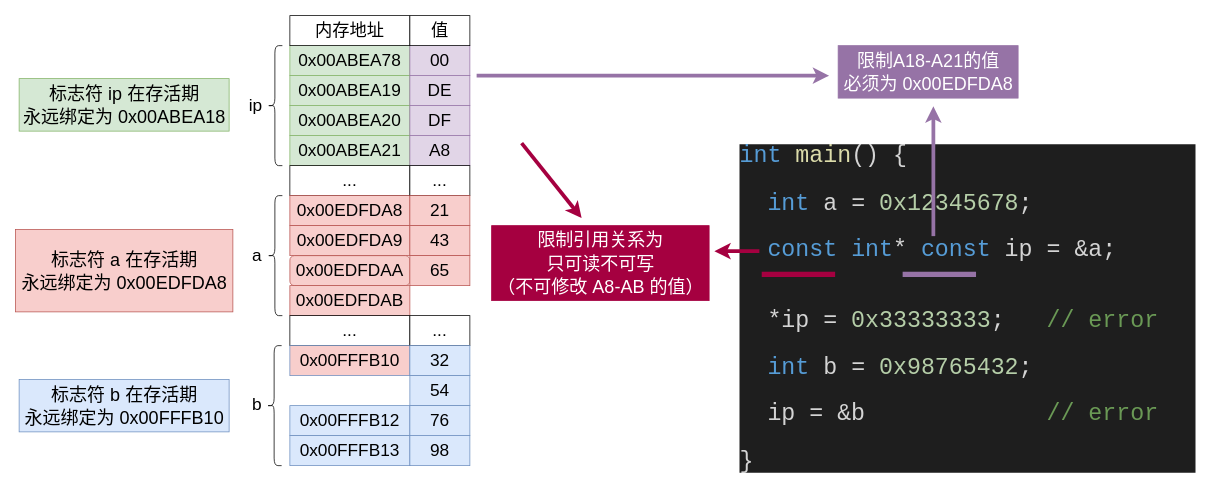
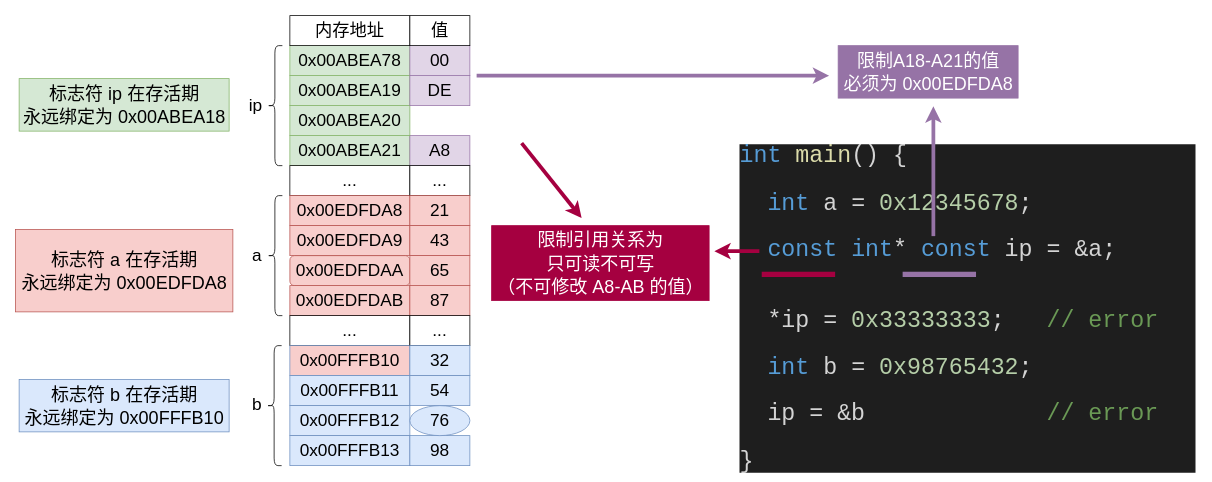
node "DF": removed
node "87": added
node "0x00FFFB11": added
node "76": shape rectangle -> ellipse
